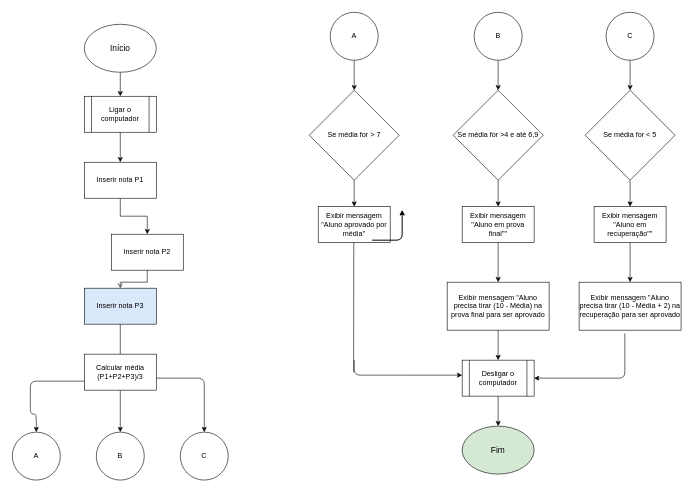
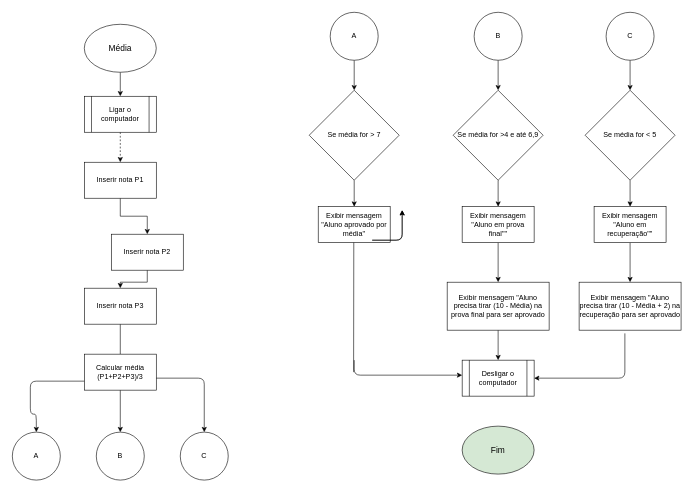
node "Início": label "Início" -> "Média"
edge "Ligar o computador" -> "Inserir nota P1": style solid -> dashed
edge "Inserir nota P2" -> "Inserir nota P3": arrowhead open -> classic
node "Inserir nota P3": fillcolor #dae8fc -> #ffffff
edge "Desligar o computador" -> "Fim": removed
